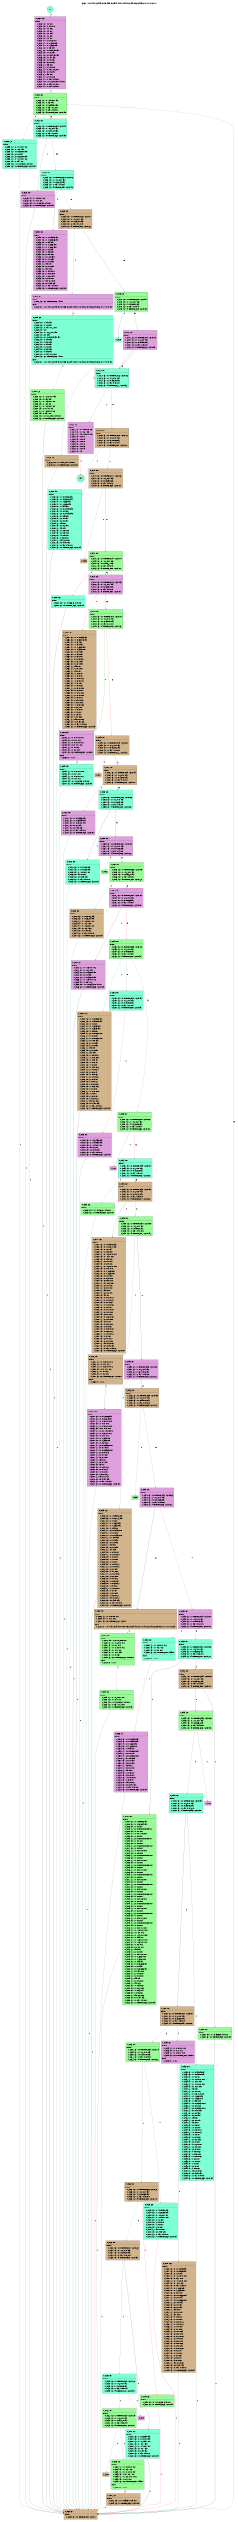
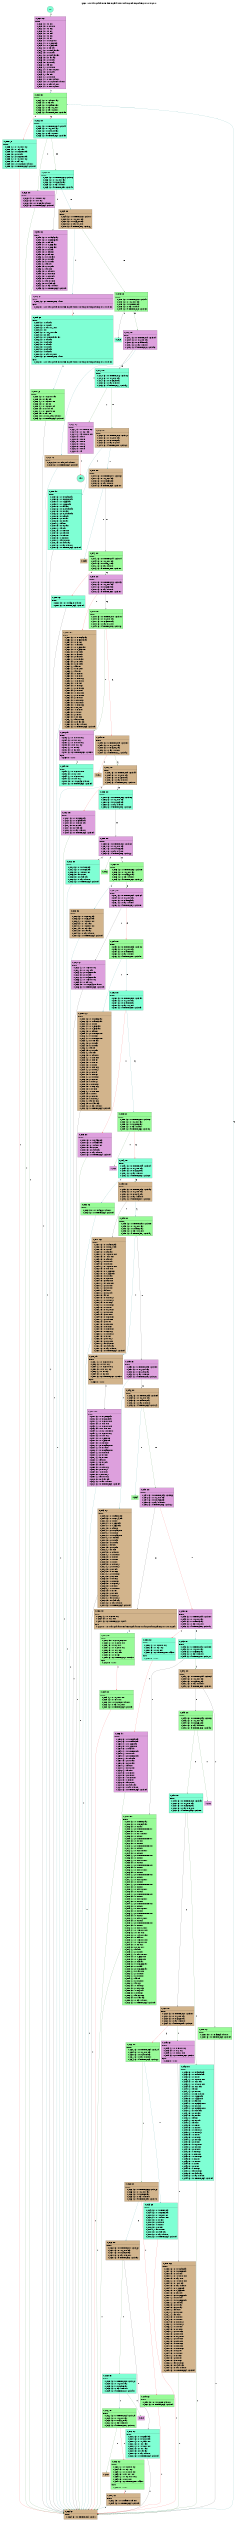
edge "0x401820 [28]" -> "0x401c48 [30]": now "0x40183c [28]" -> "0x401c48 [30]"
edge "0x401890 [28]" -> "0x4018c8 [28]": now "0x4018ac [28]" -> "0x4018c8 [28]"
